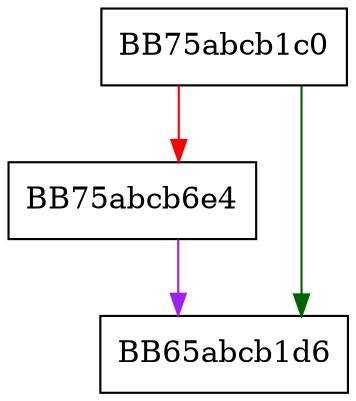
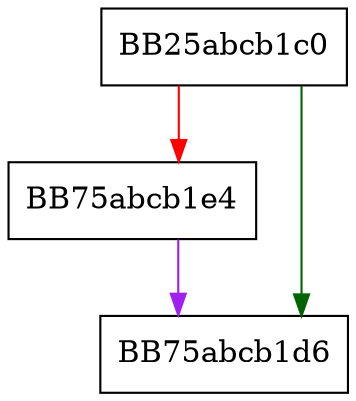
node "BB75abcb1c0": label "BB75abcb1c0" -> "BB25abcb1c0"
node "BB75abcb6e4": label "BB75abcb6e4" -> "BB75abcb1e4"
node "BB65abcb1d6": label "BB65abcb1d6" -> "BB75abcb1d6"
